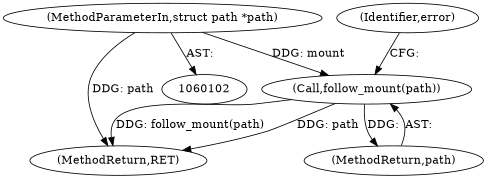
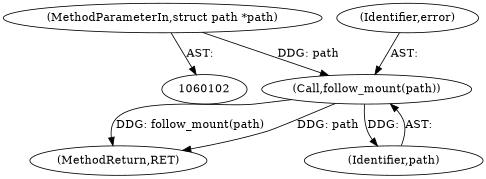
edge "(MethodParameterIn,struct path *path)" -> "(Call,follow_mount(path))": label "DDG: mount" -> "DDG: path"
edge "(Identifier,error)" -> "(Call,follow_mount(path))": label "CFG: " -> "AST: "
edge "(MethodParameterIn,struct path *path)" -> "(MethodReturn,RET)": removed, label "DDG: path"
node "(MethodReturn,path)": label "(MethodReturn,path)" -> "(Identifier,path)"
